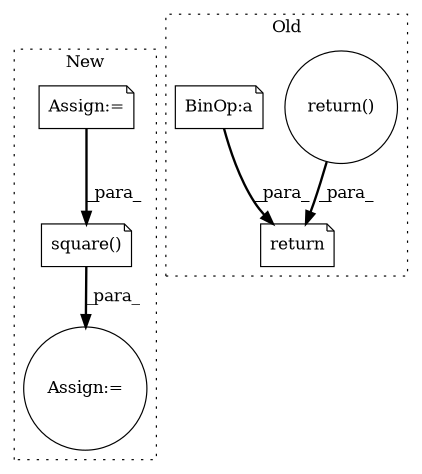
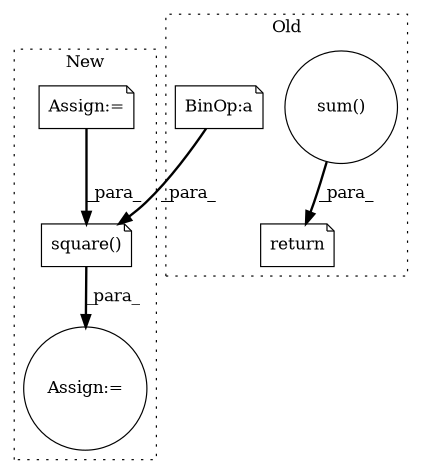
node "return()": label "return()" -> "sum()"
edge "BinOp:a" -> "return": now "BinOp:a" -> "square()"
